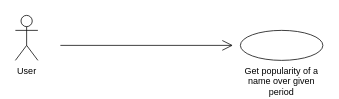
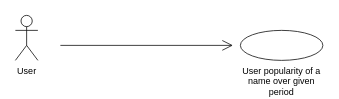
node "Get popularity of a name over given period": label "Get popularity of a name over given period" -> "User popularity of a name over given period"
